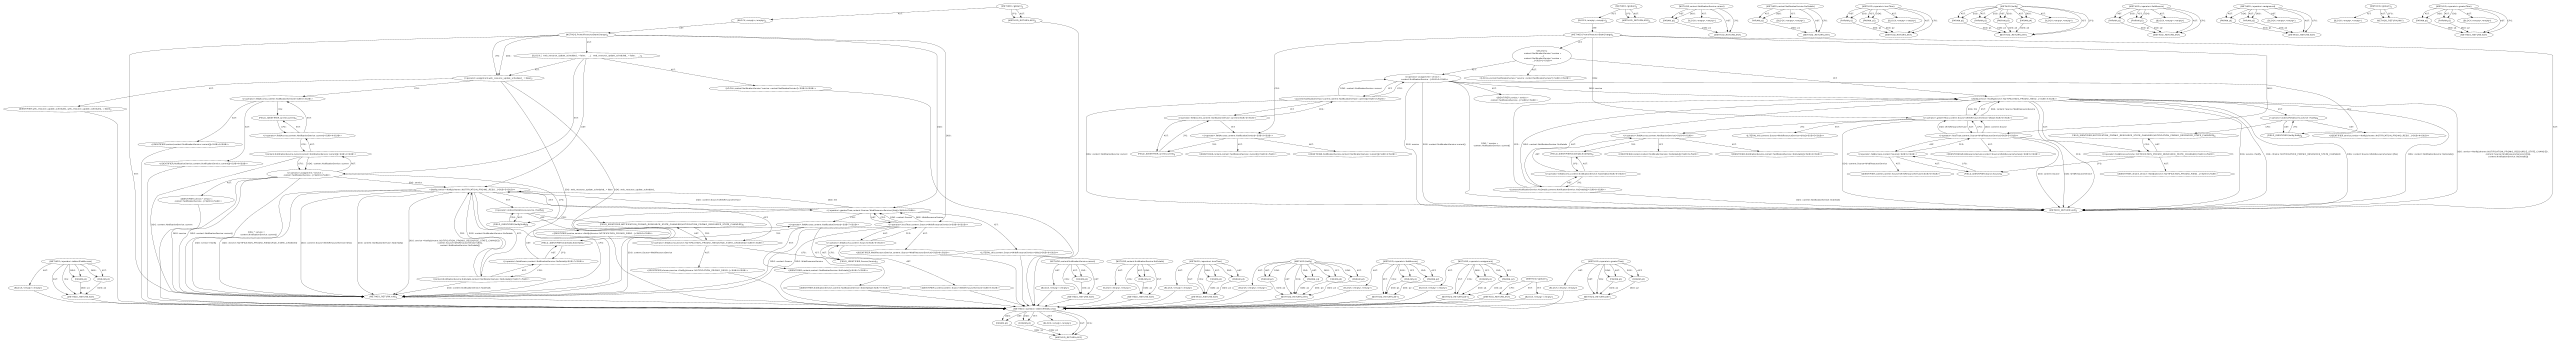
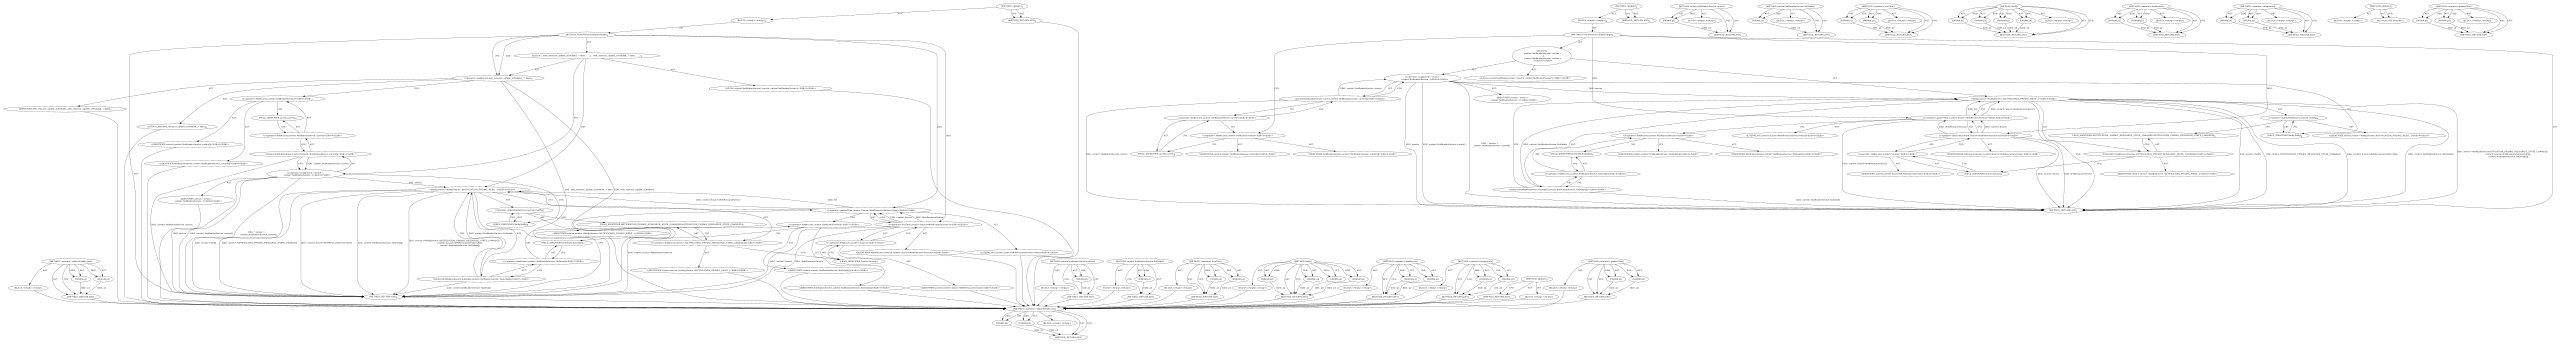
node "(LITERAL,false,web_resource_update_scheduled_ = false)": added
